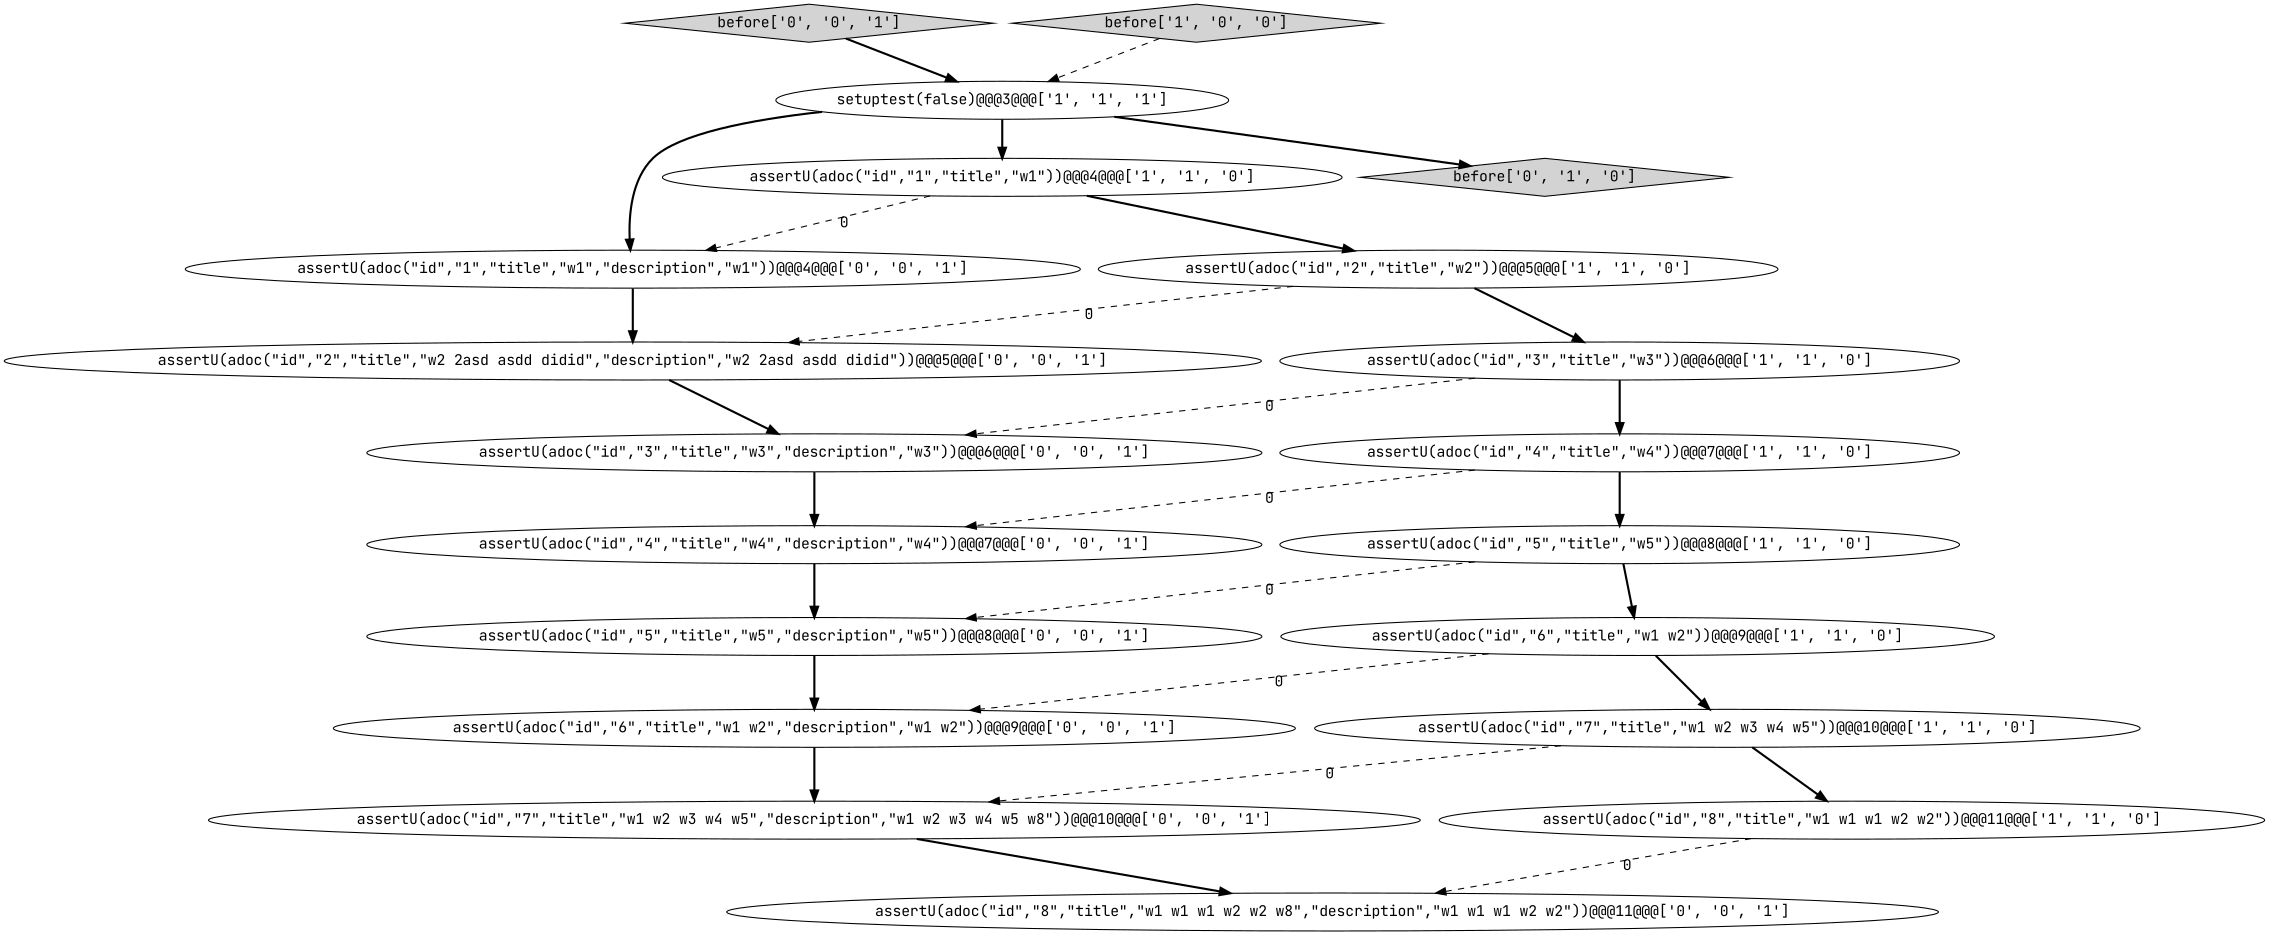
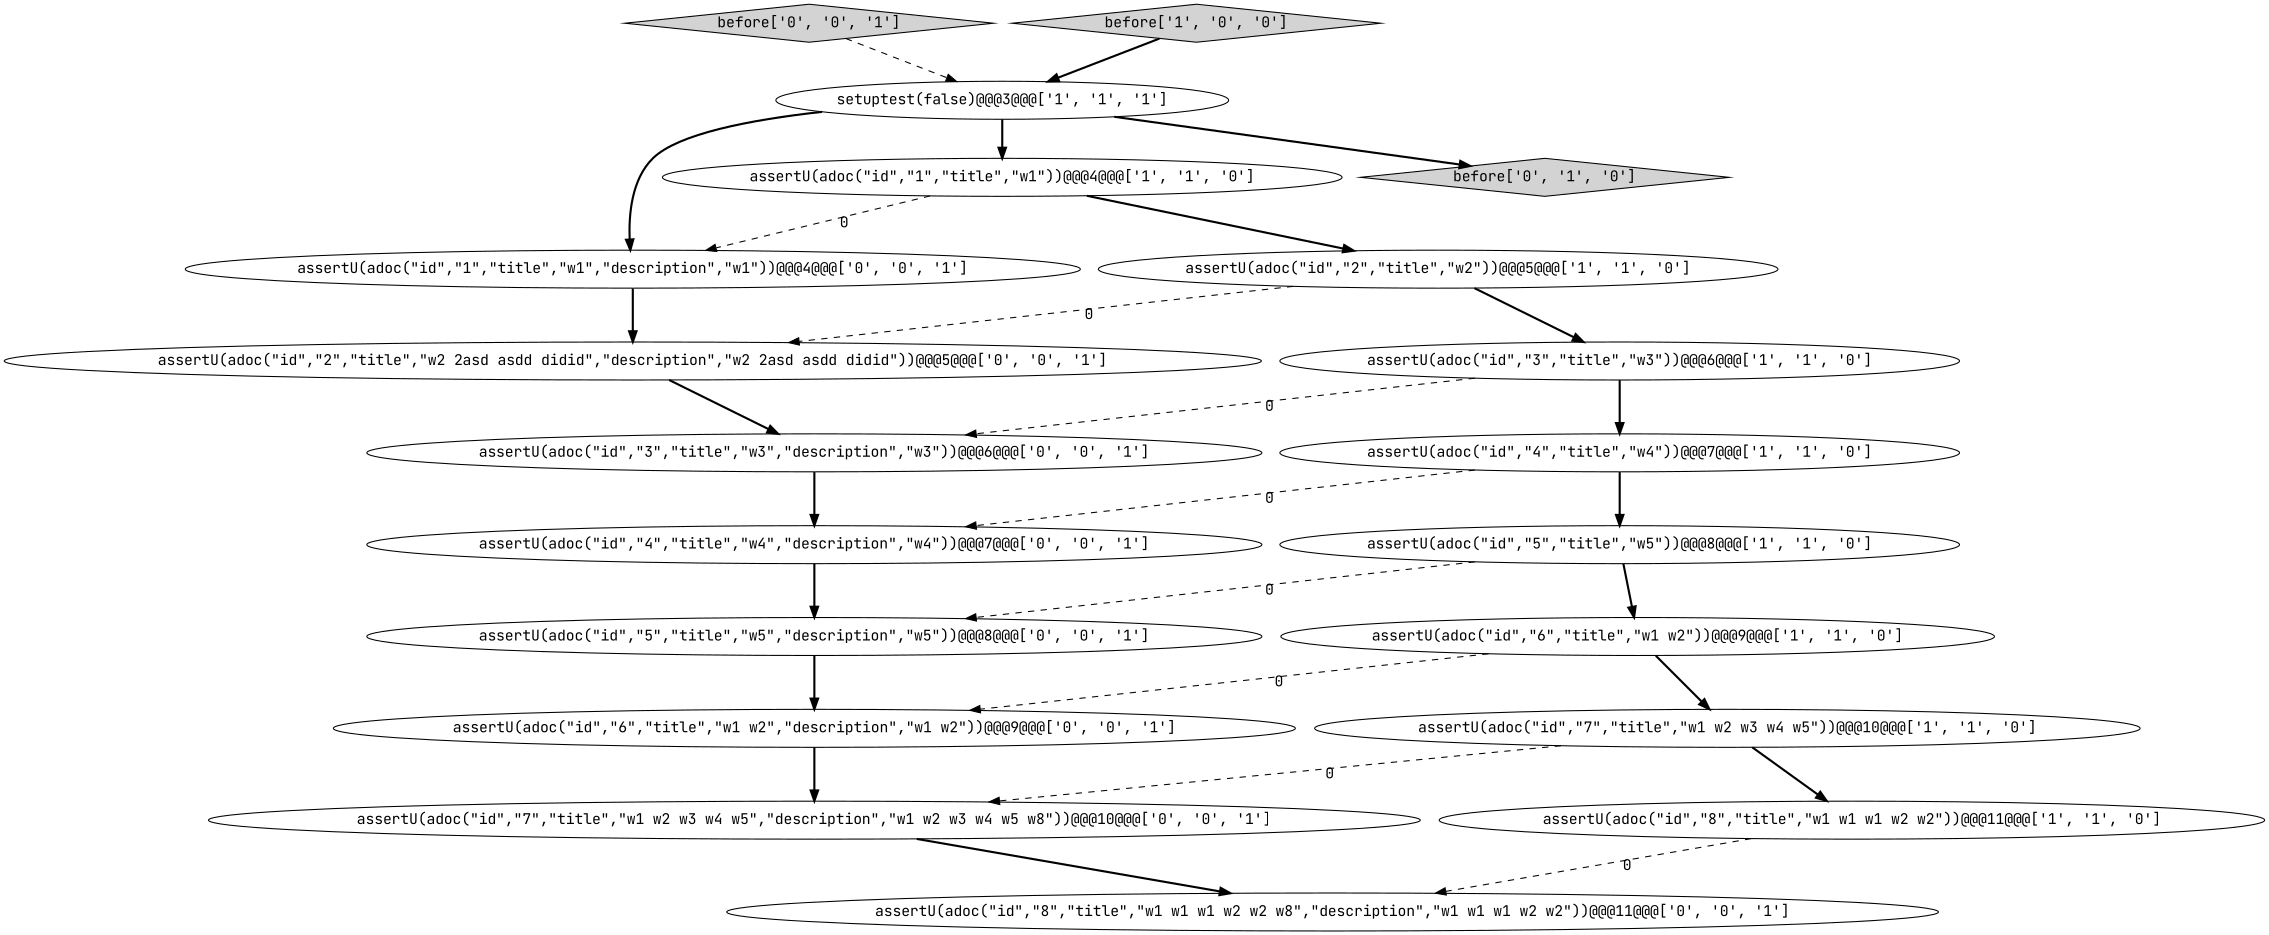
edge "before['0', '0', '1']" -> "setuptest(false)@@@3@@@['1', '1', '1']": style bold -> dashed
edge "before['1', '0', '0']" -> "setuptest(false)@@@3@@@['1', '1', '1']": style dashed -> bold
